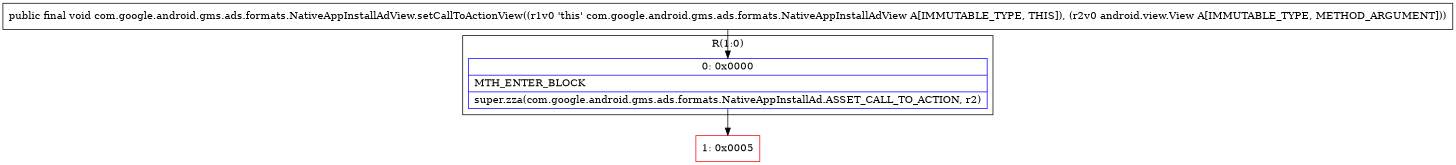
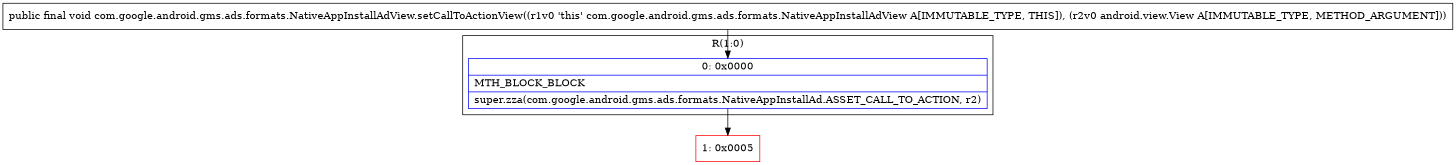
node "0: 0x0000": text "MTH_ENTER_BLOCK" -> "MTH_BLOCK_BLOCK"
